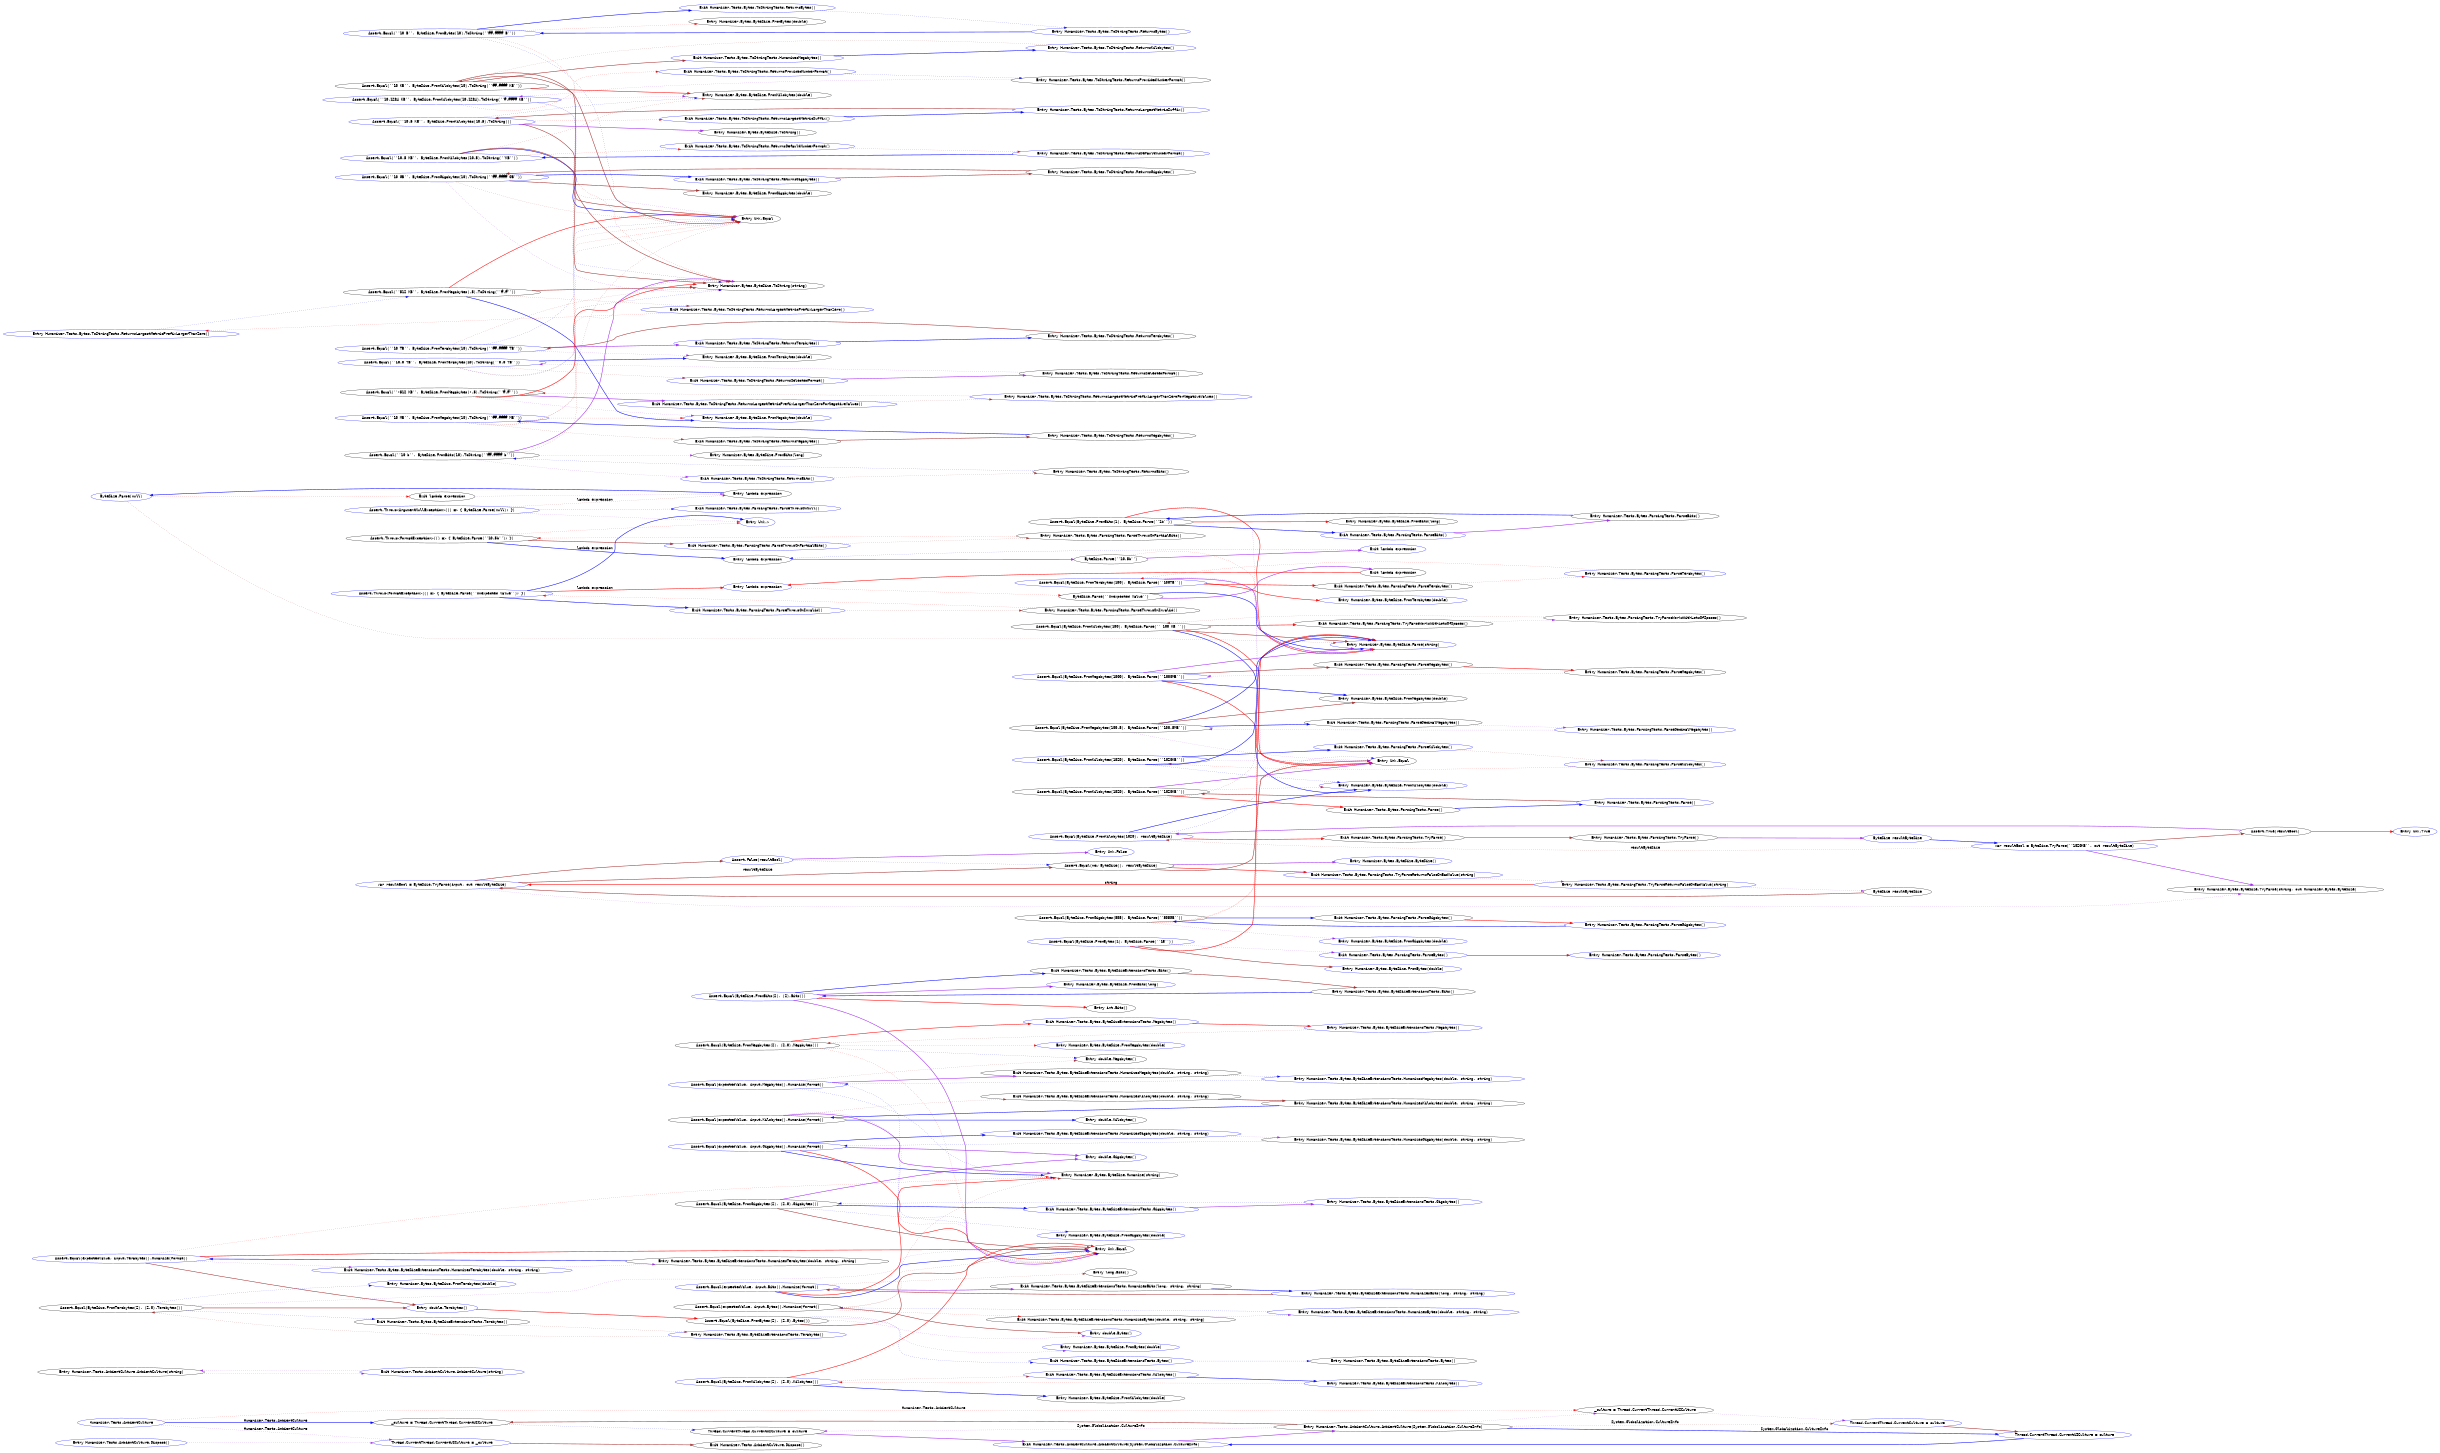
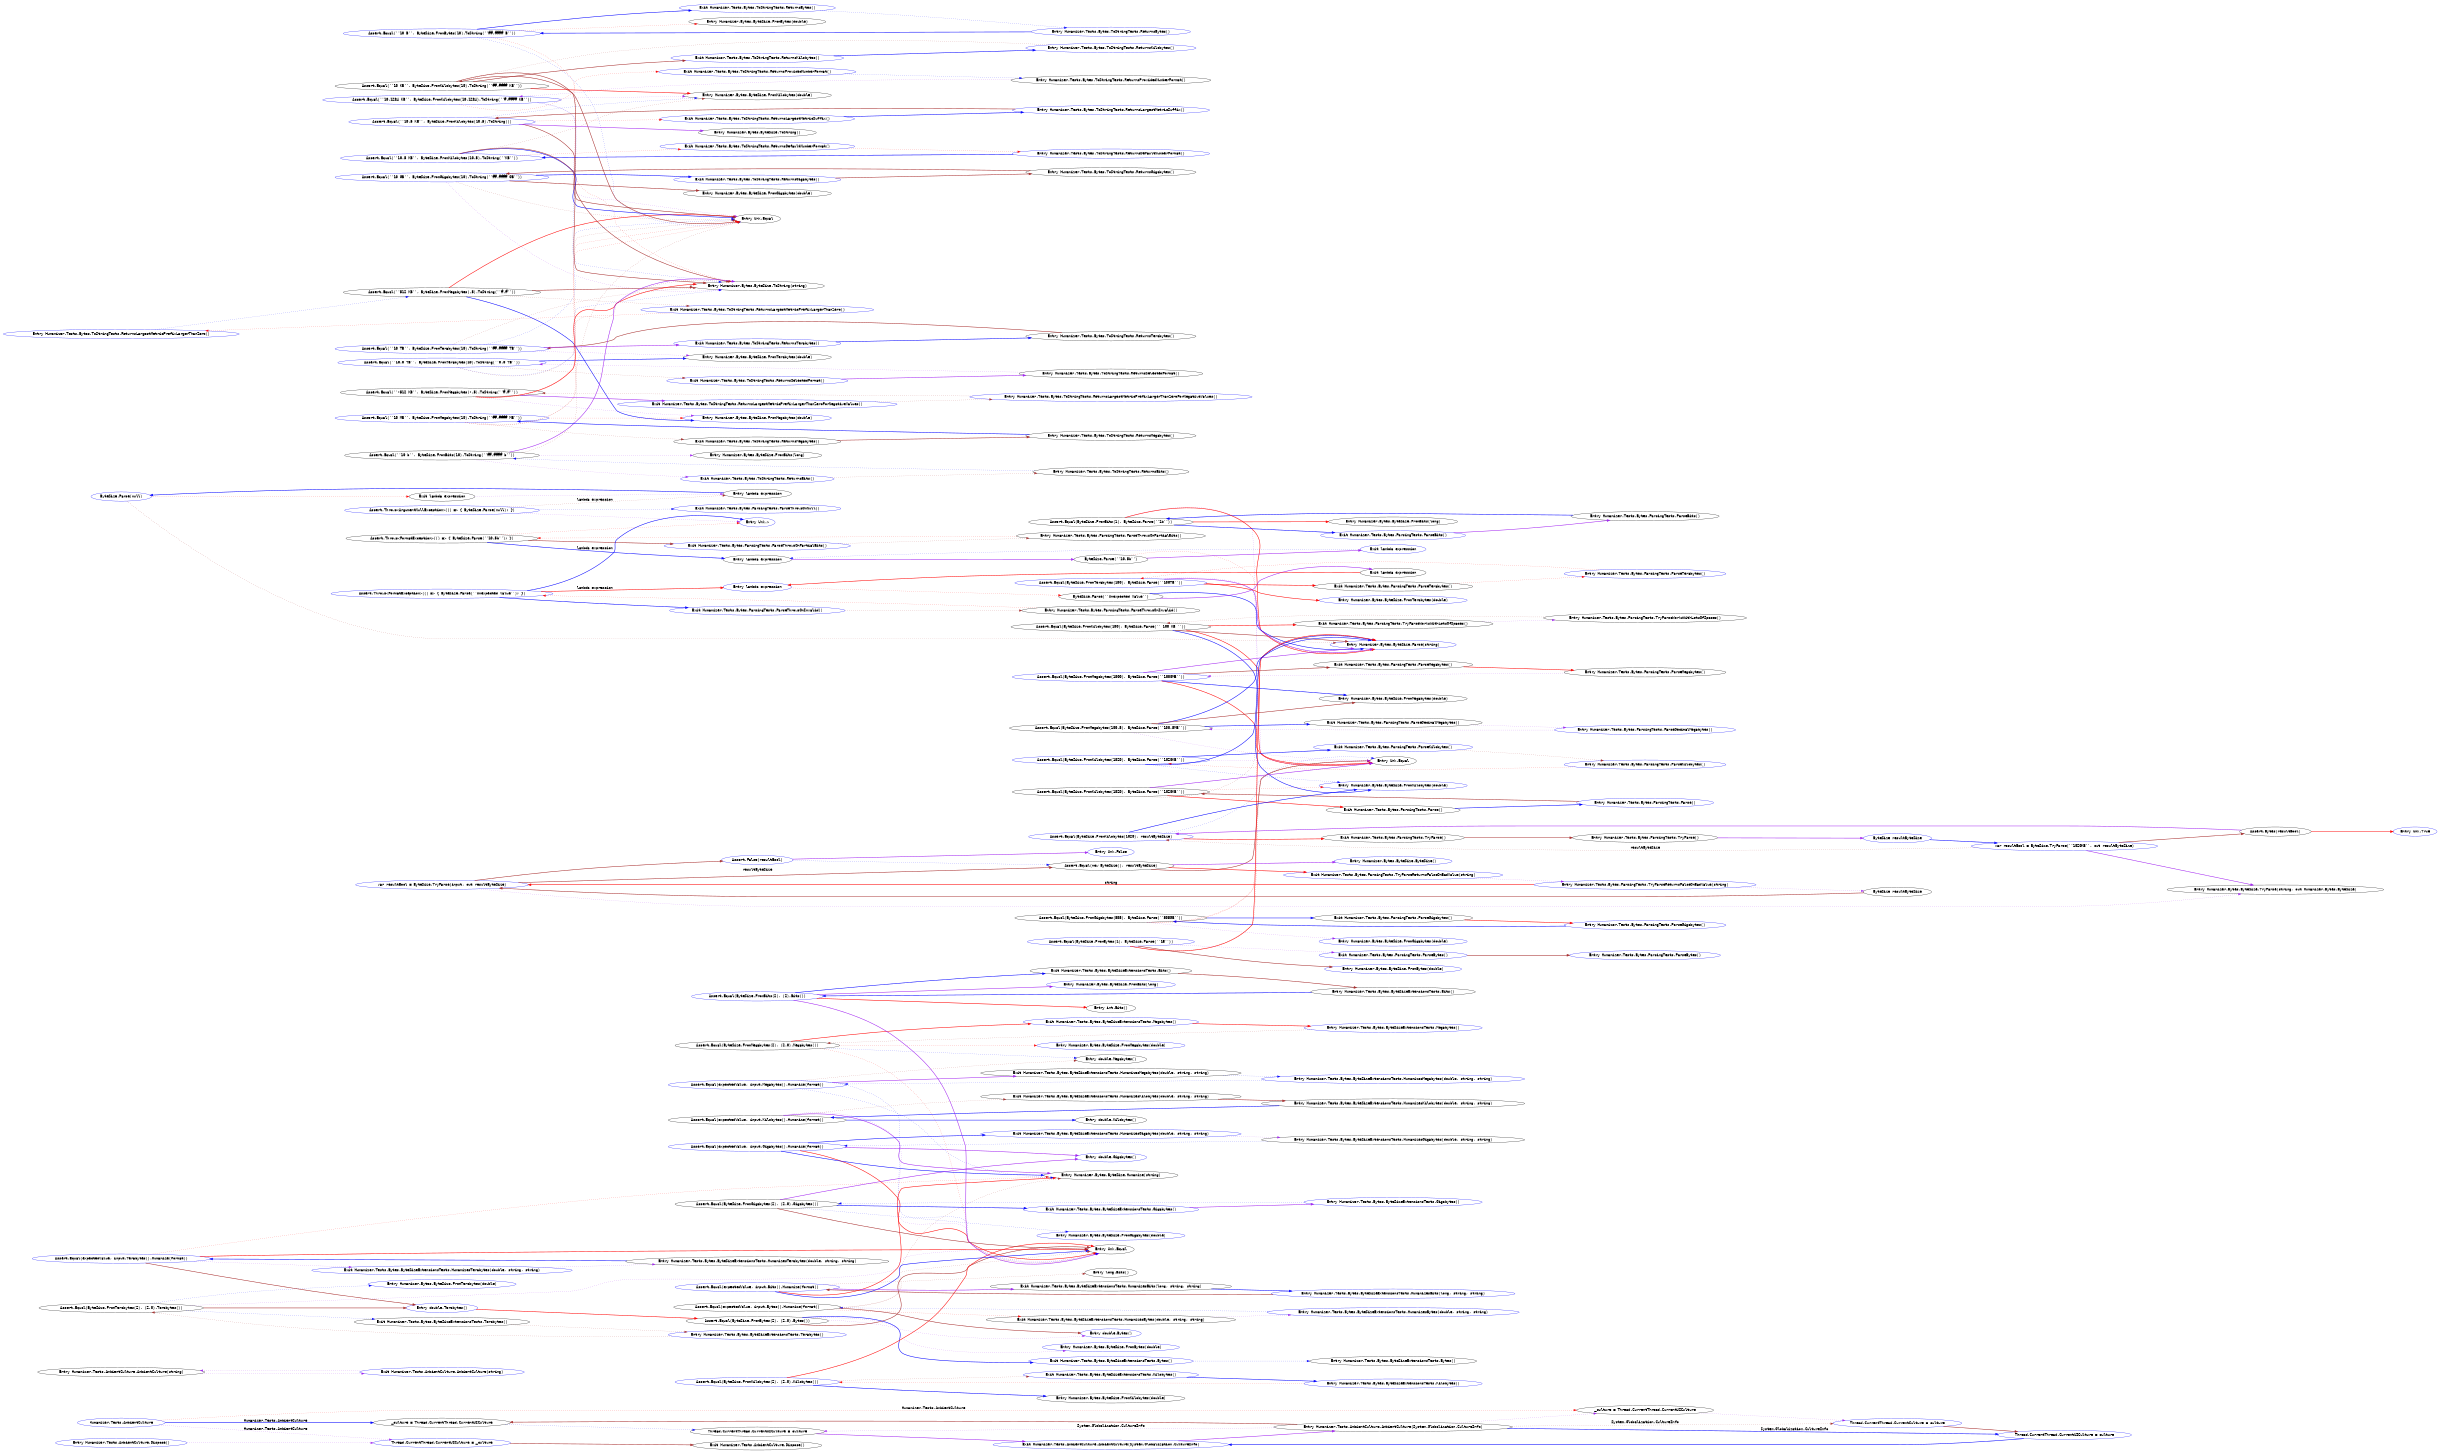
node "Exit Humanizer.Tests.Bytes.ToStringTests.HumanizesMegabytes()": label "Exit Humanizer.Tests.Bytes.ToStringTests.HumanizesMegabytes()" -> "Exit Humanizer.Tests.Bytes.ToStringTests.ReturnsKilobytes()"
node "Assert.True(resultBool)": label "Assert.True(resultBool)" -> "Assert.Bytes(resultBool)"
edge "Assert.Equal(ByteSize.FromBytes(2), (2.0).Bytes())" -> "Exit Humanizer.Tests.Bytes.ByteSizeExtensionsTests.Bytes()": style dotted -> bold
